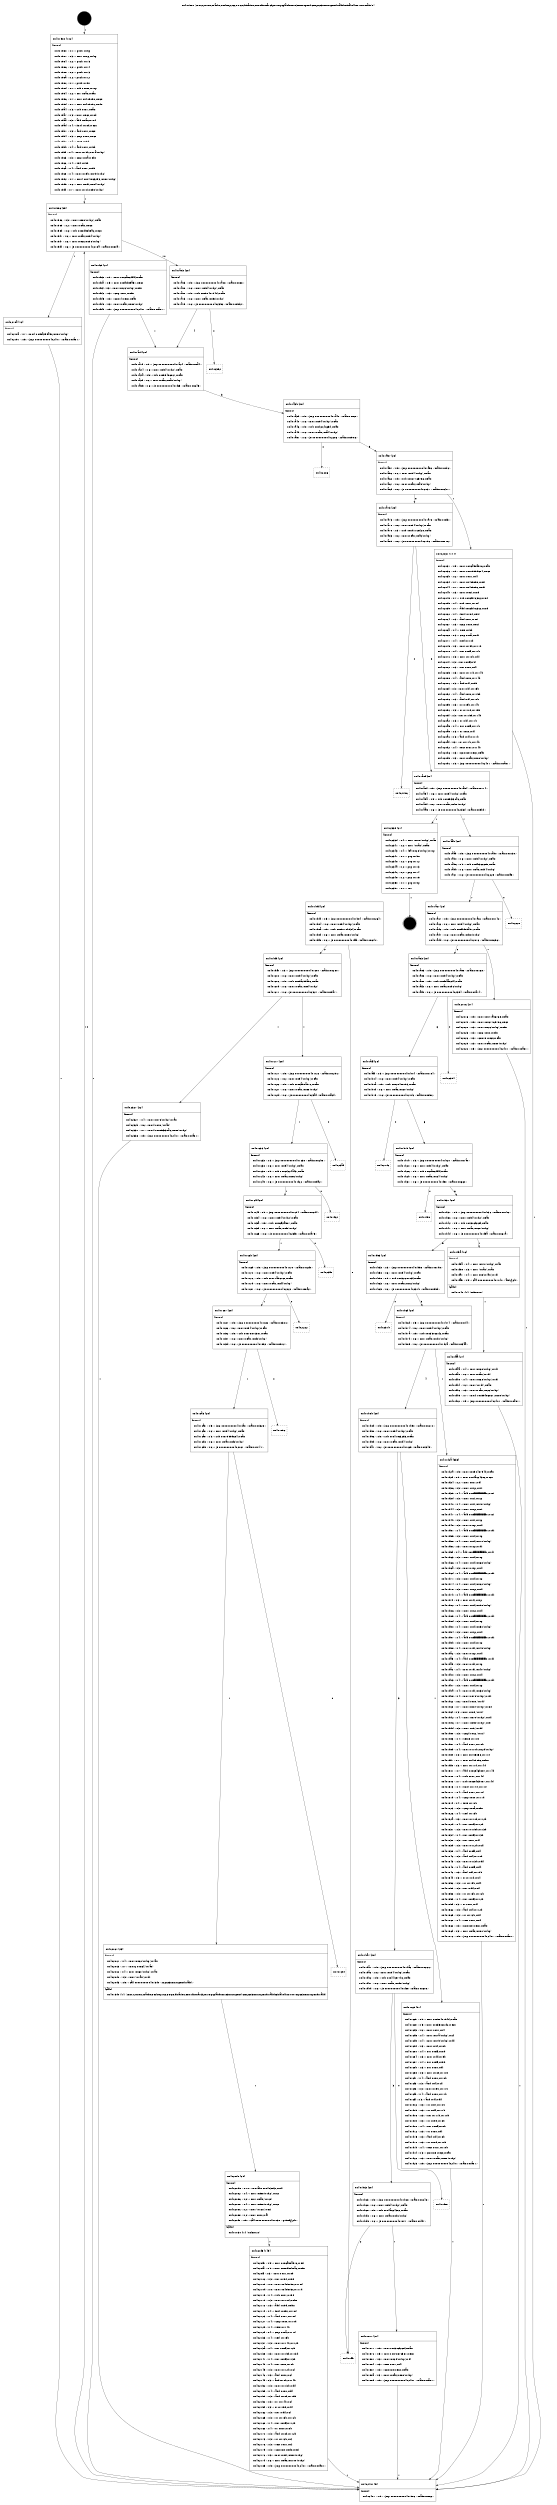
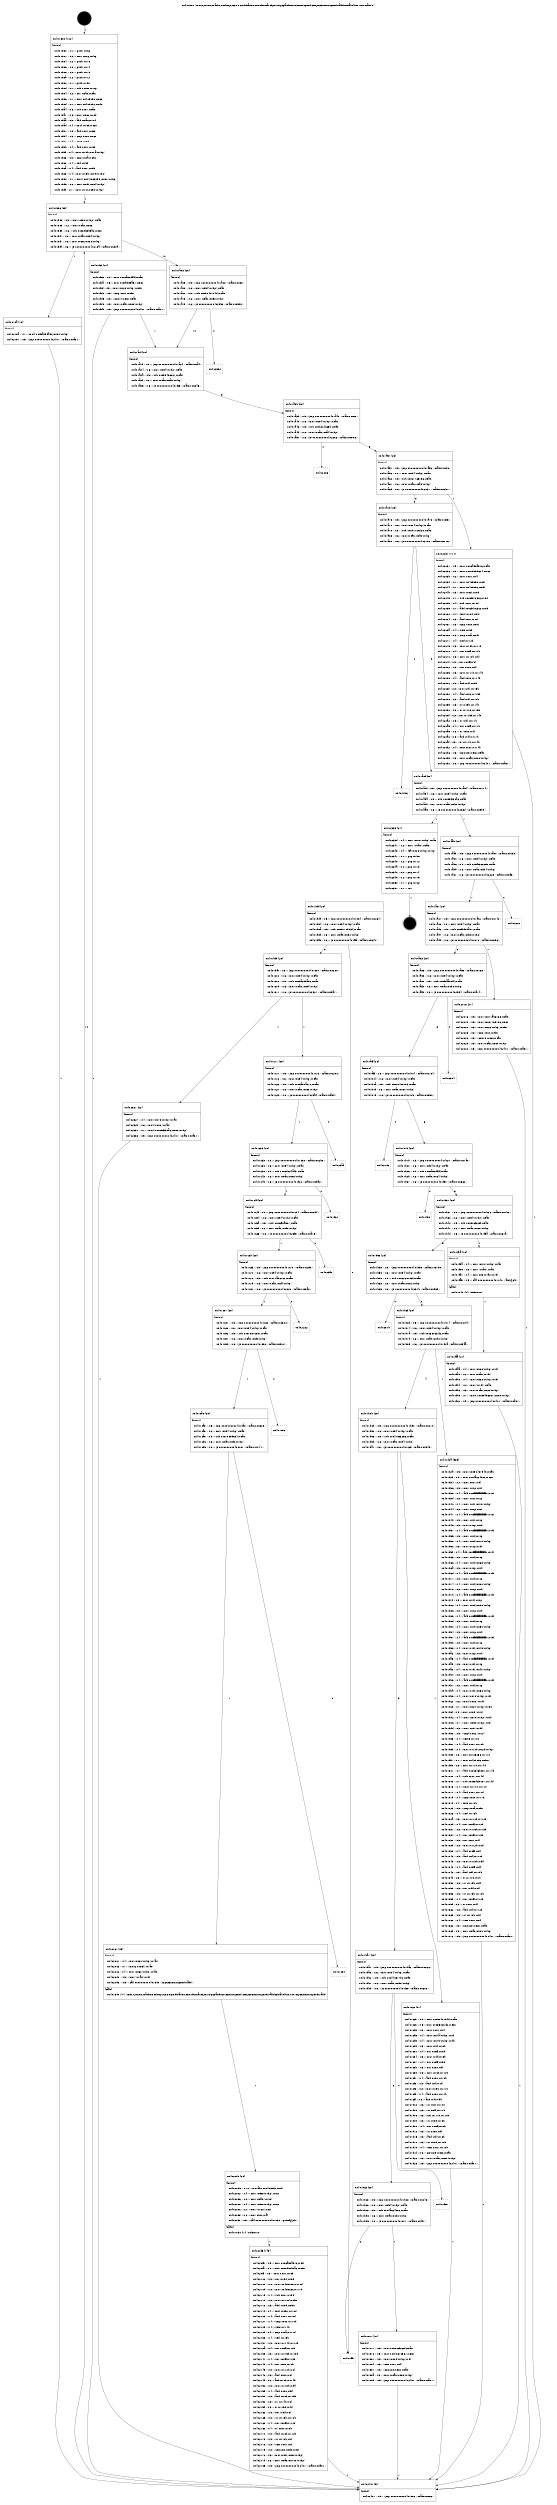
edge "0x401a03 [28]" -> "0x401a1f [28]": label " 4" -> " 10"
